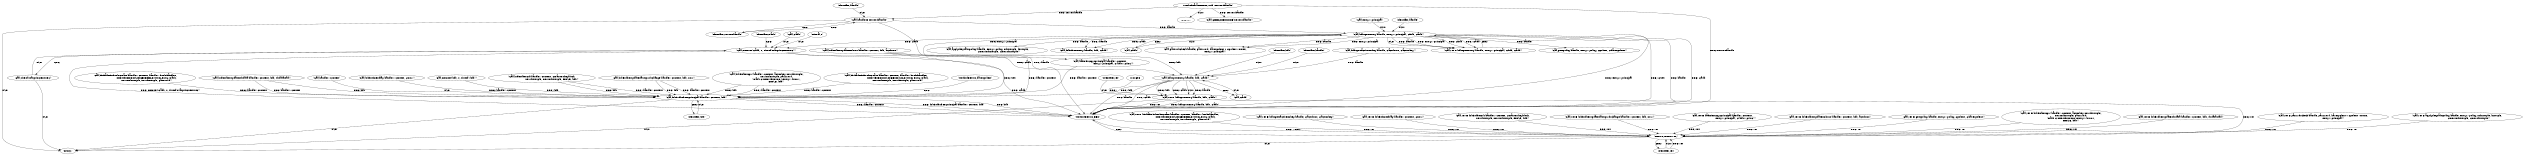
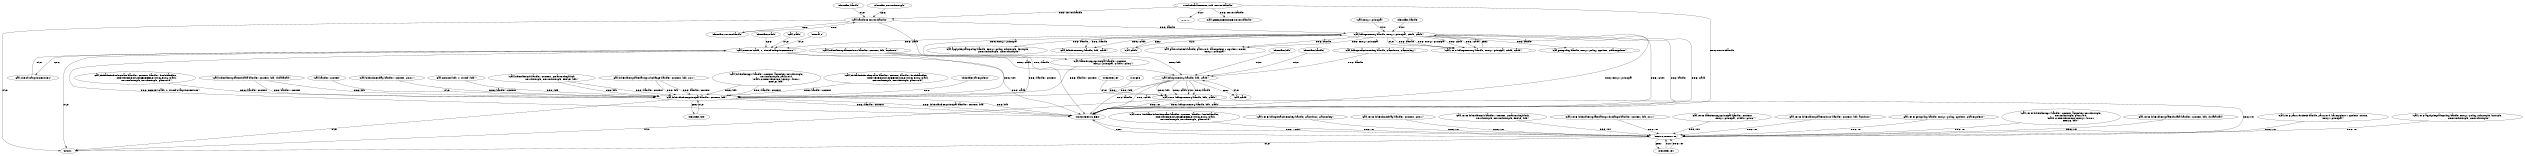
node "(Identifier,new_n_ks_tuple)": added
node "(MethodReturn,have_polent)": label "(MethodReturn,have_polent)" -> "(Identifier,have_polent)"
edge "(Call,sizeof(osa_princ_ent_rec))" -> "(Block,)": now "(Call,memset(&adb, 0, sizeof(osa_princ_ent_rec)))" -> "(Block,)"
